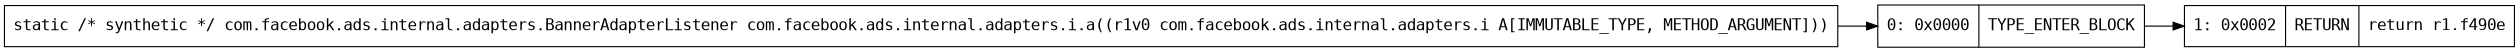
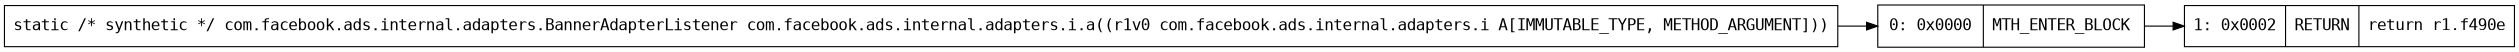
node "0: 0x0000": text "TYPE_ENTER_BLOCK" -> "MTH_ENTER_BLOCK"
